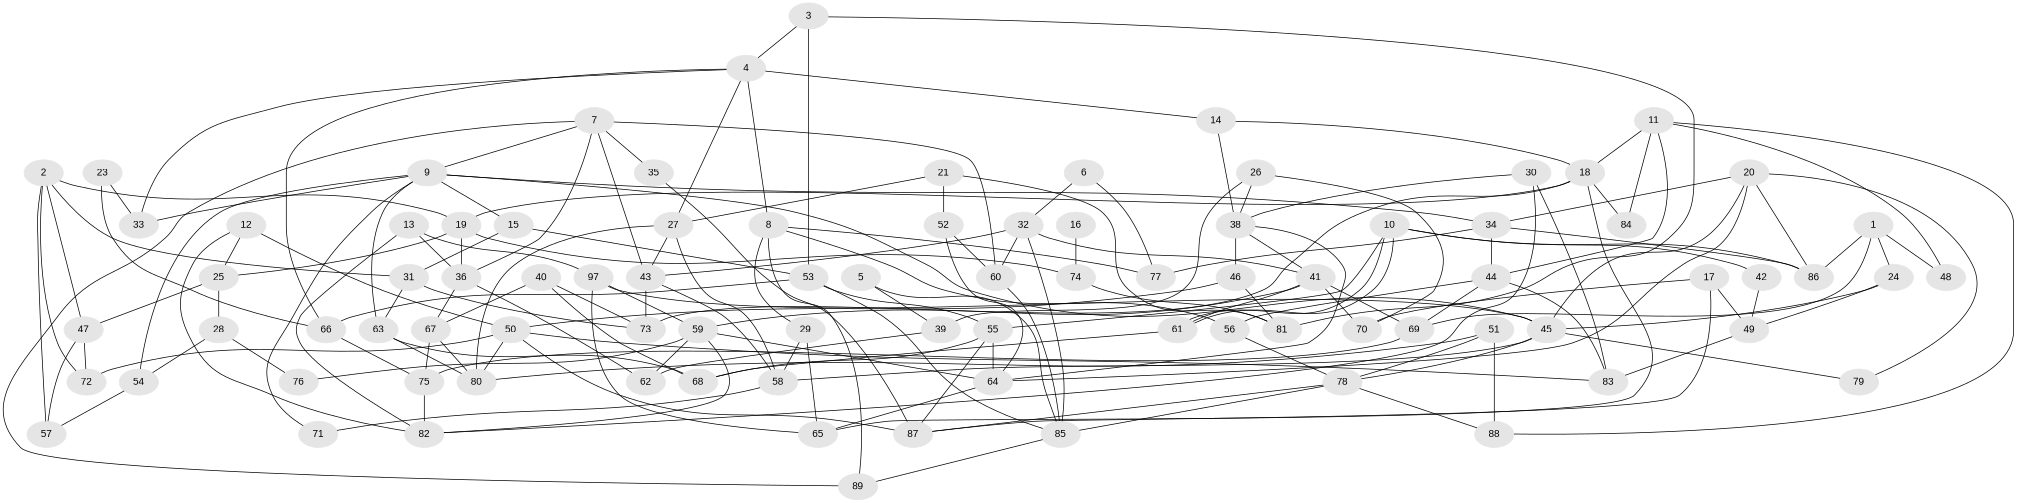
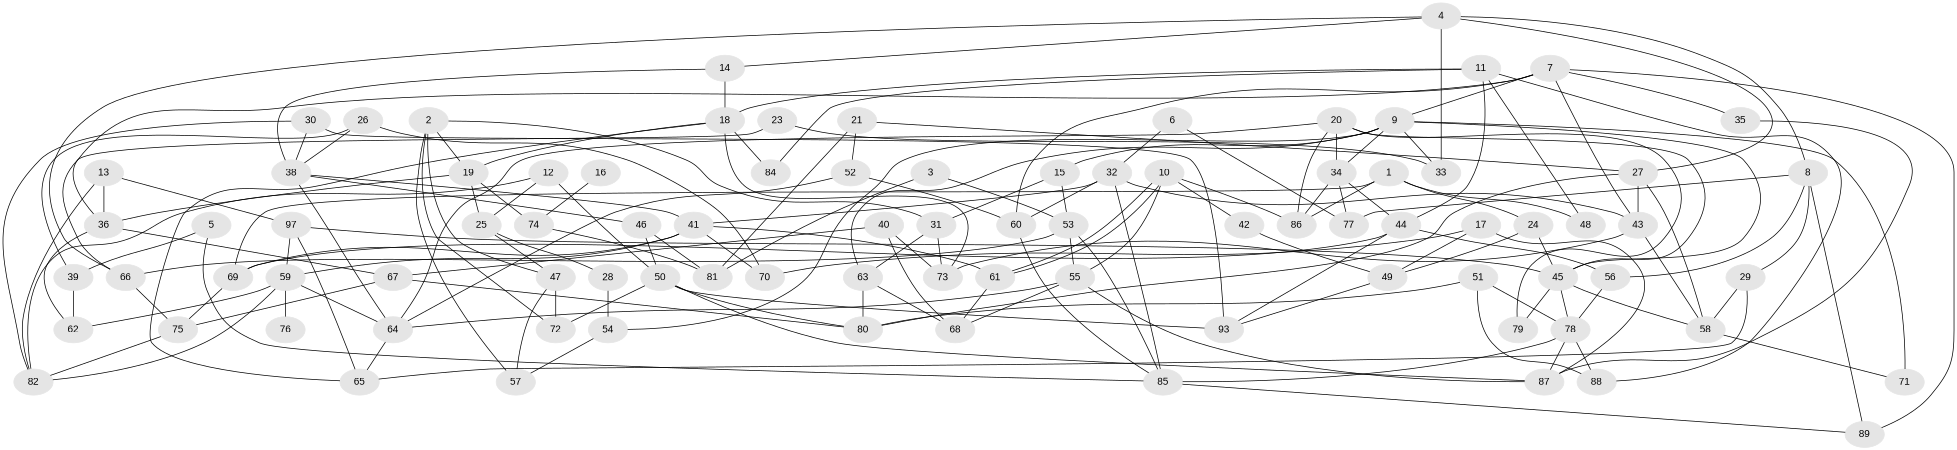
edge "3" -- "4": removed
edge "28" -- "76": removed
node "83": label "83" -> "93"
